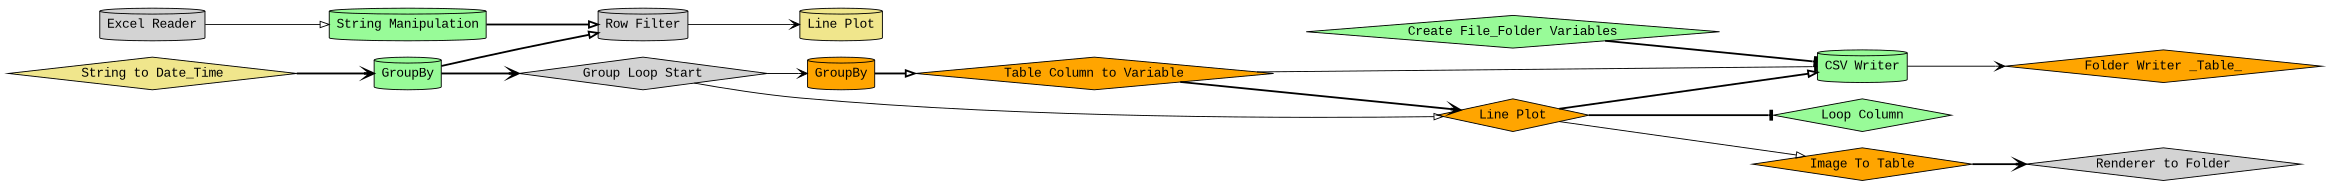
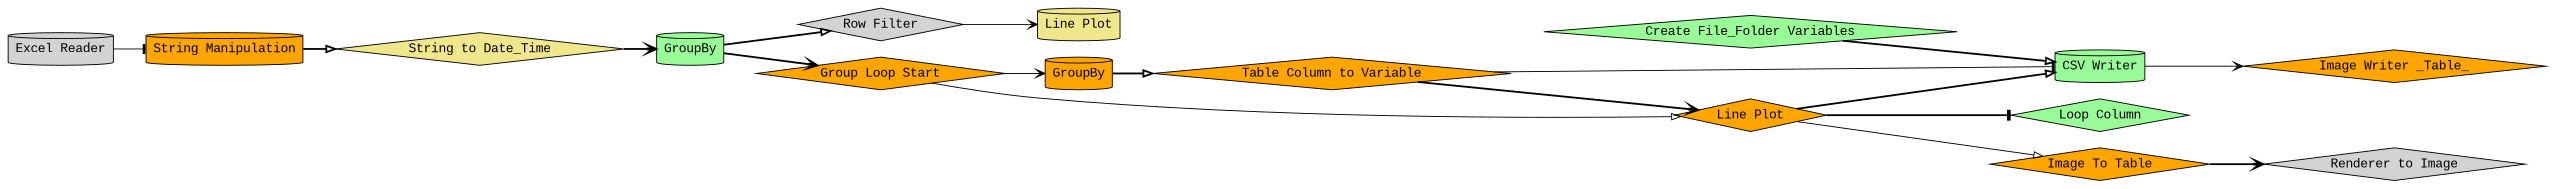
edge "Excel Reader" -> "String Manipulation": arrowhead onormal -> tee
node "String Manipulation": fillcolor palegreen -> orange
edge "String Manipulation" -> "Row Filter": now "String Manipulation" -> "String to Date_Time"
node "Row Filter": shape cylinder -> diamond
edge "Create File_Folder Variables" -> "CSV Writer": arrowhead tee -> onormal
node "Folder Writer _Table_": label "Folder Writer _Table_" -> "Image Writer _Table_"
node "Group Loop Start": fillcolor lightgrey -> orange
node "Renderer to Folder": label "Renderer to Folder" -> "Renderer to Image"
